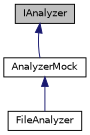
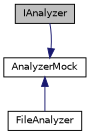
edge "AnalyzerMock" -> "IAnalyzer": reversed
